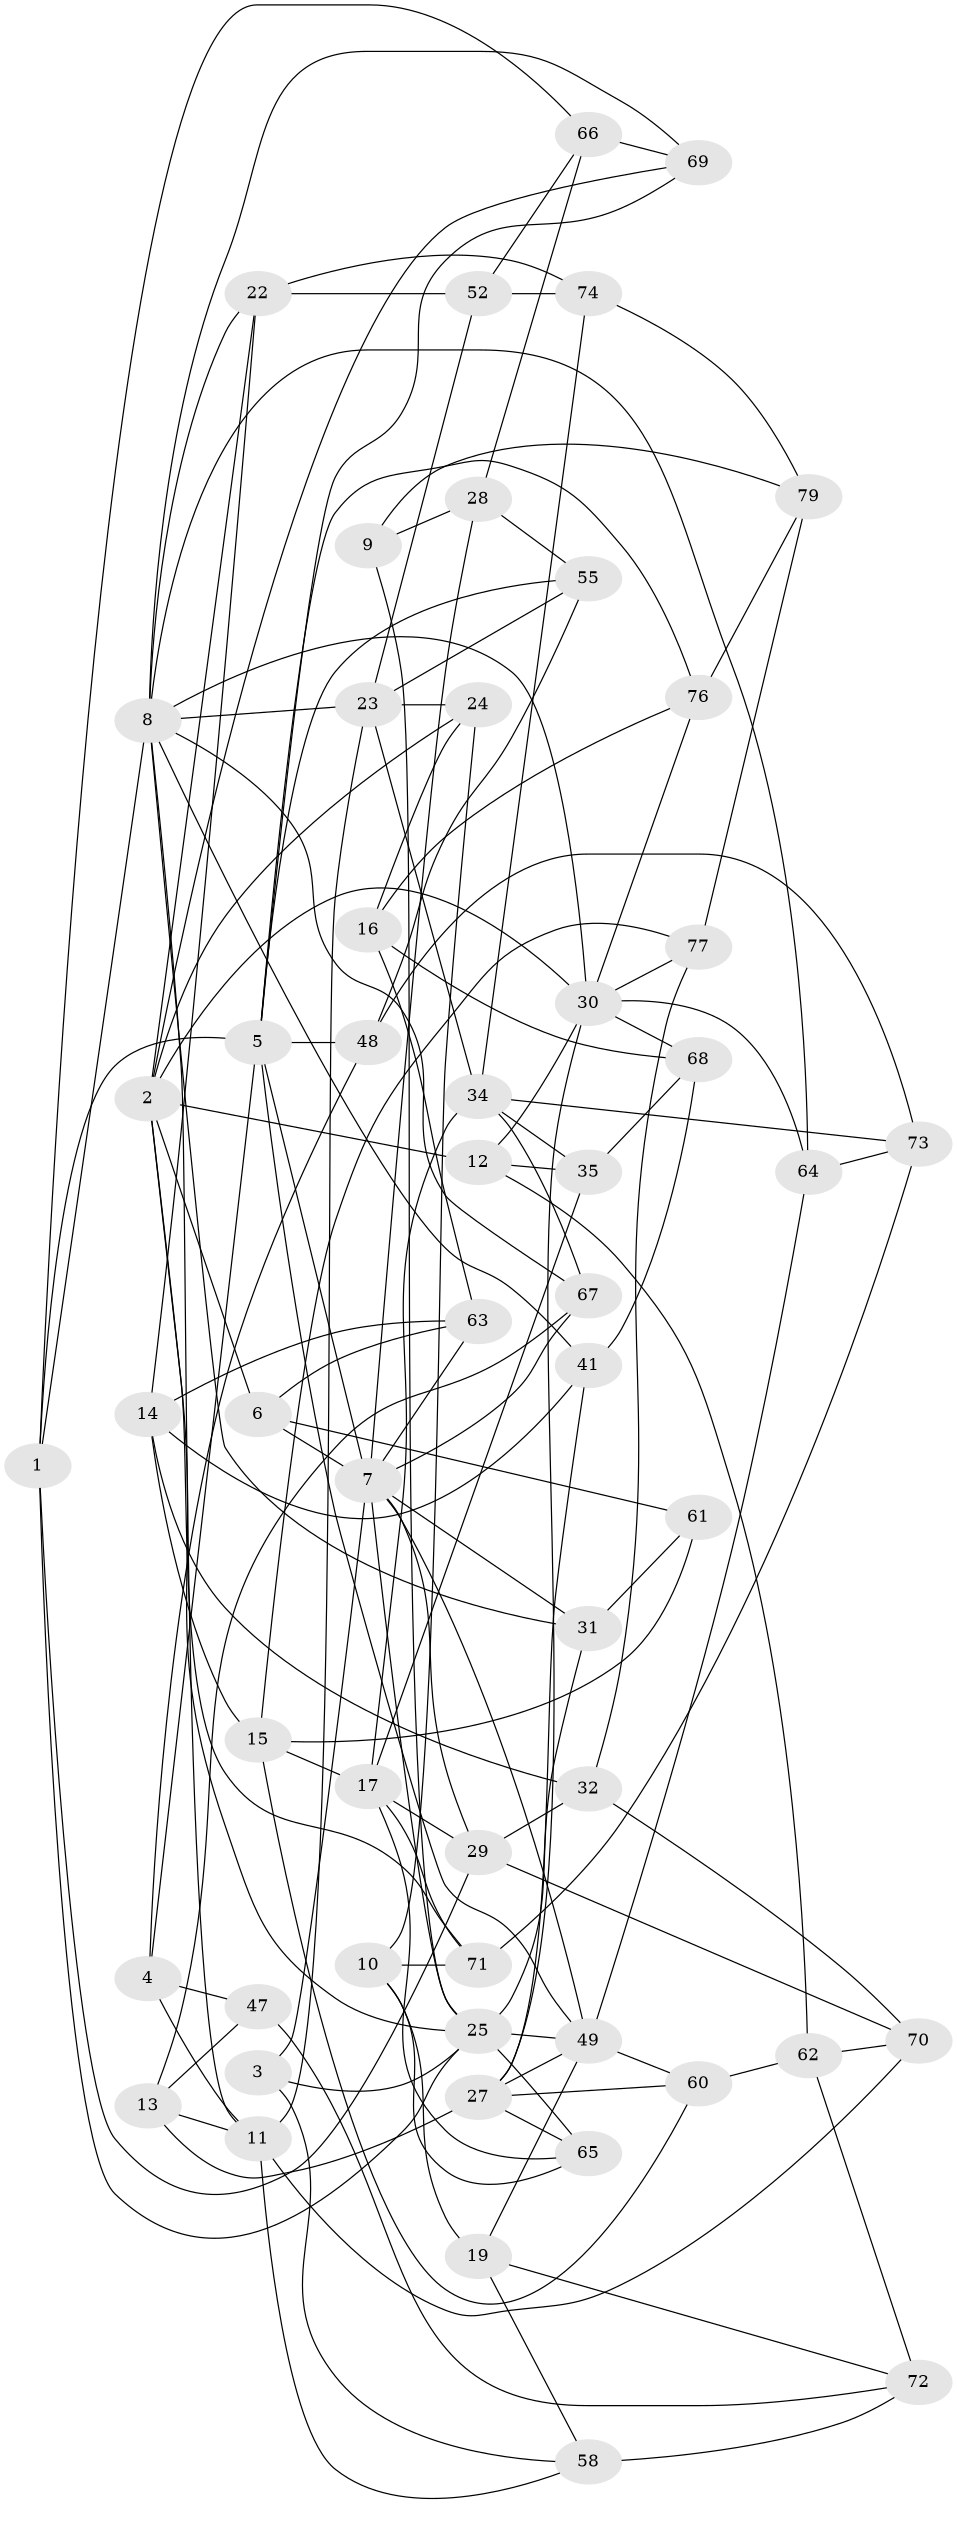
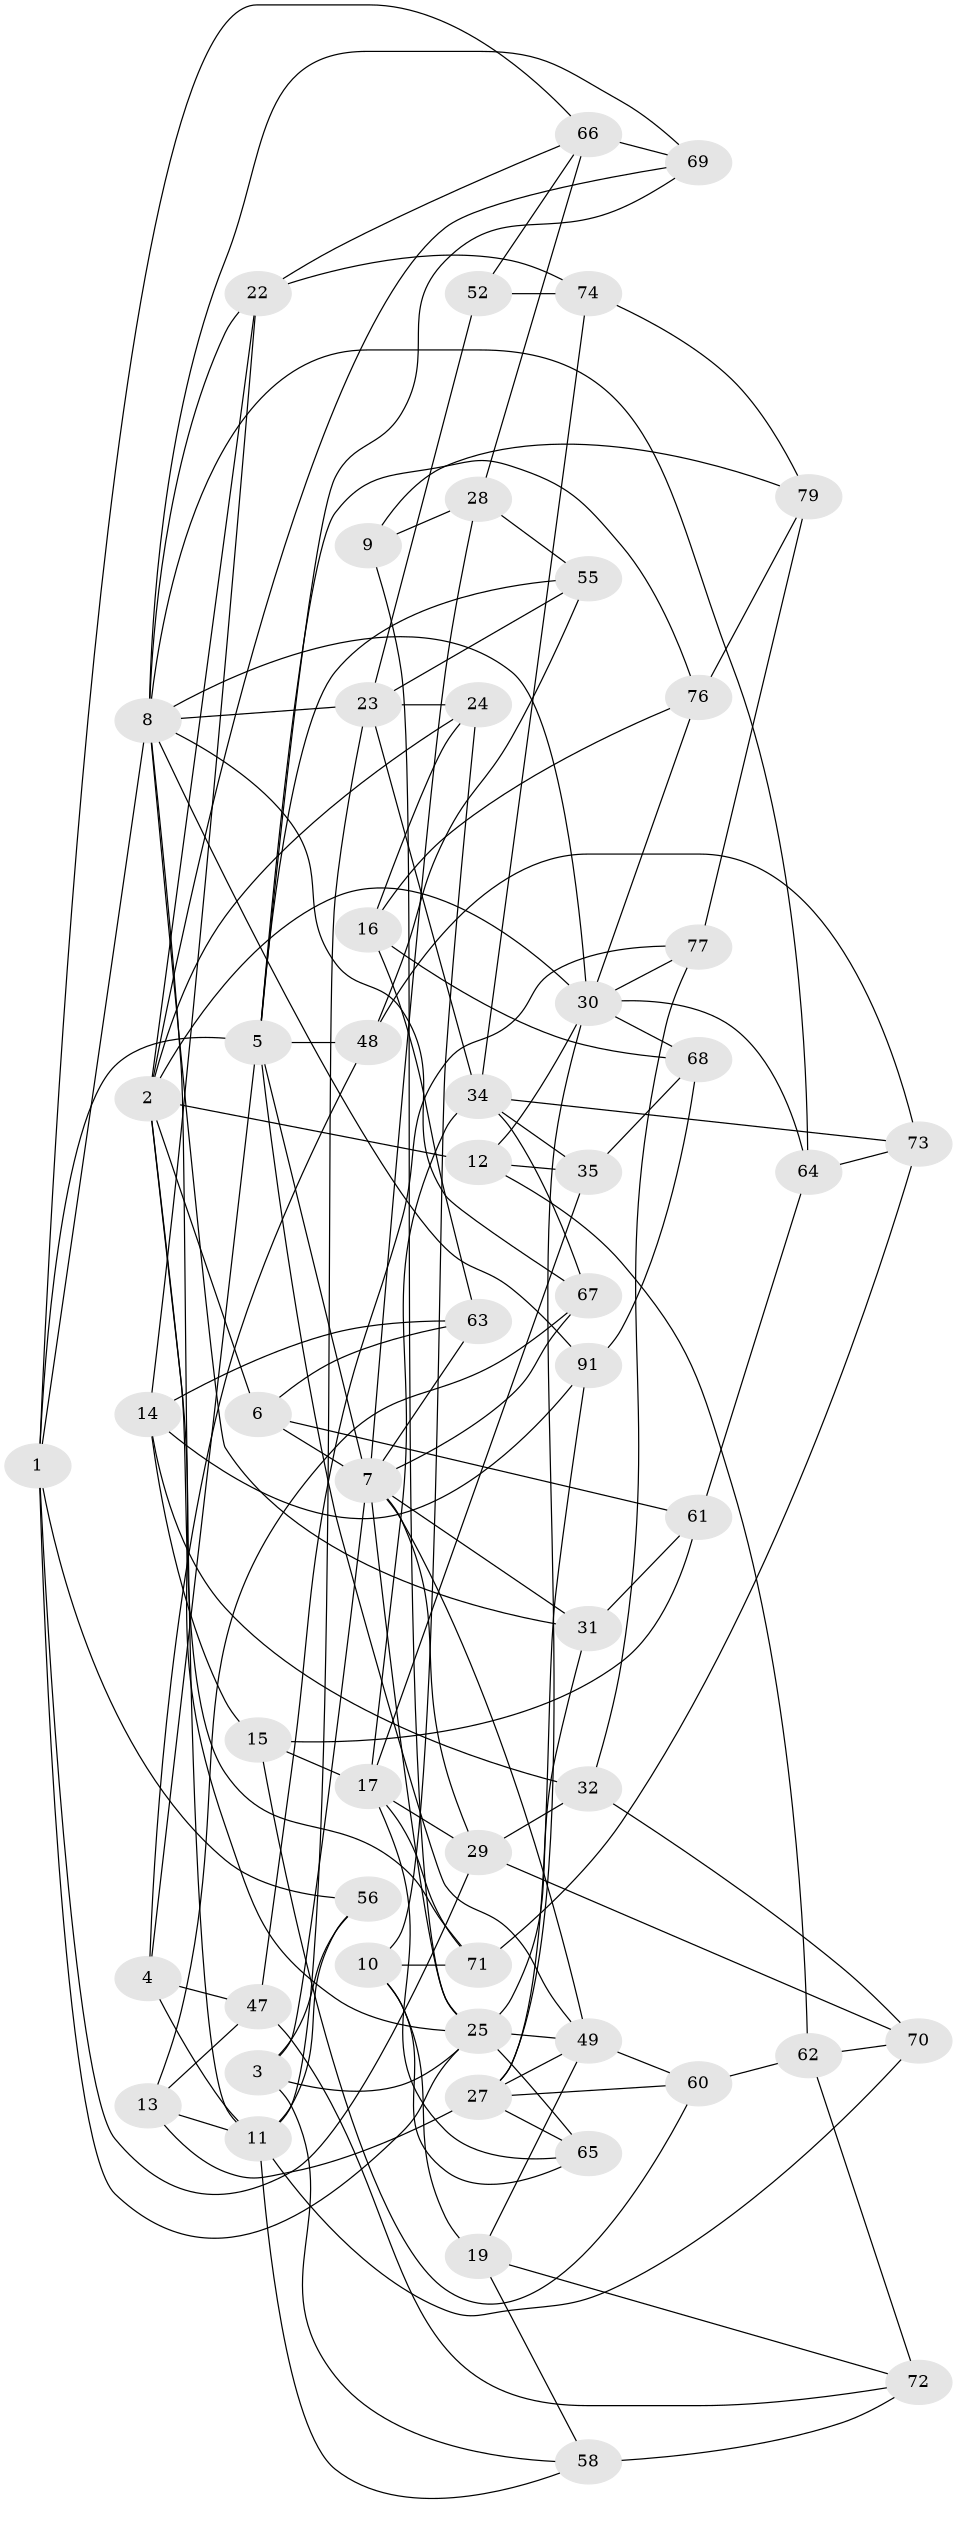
edge "22" -- "52": now "22" -- "66"
edge "77" -- "15": now "77" -- "47"
node "41": label "41" -> "91"
edge "64" -- "49": now "64" -- "61"
node "56": added
